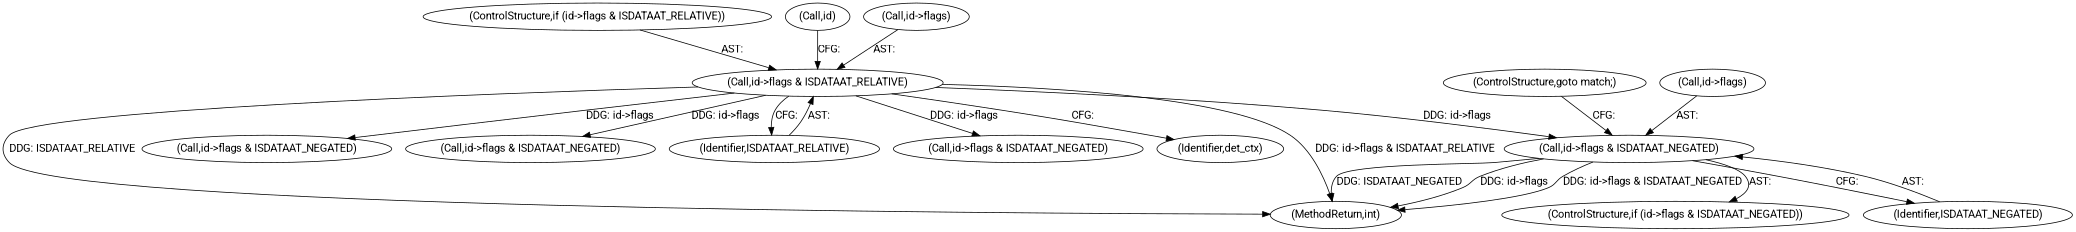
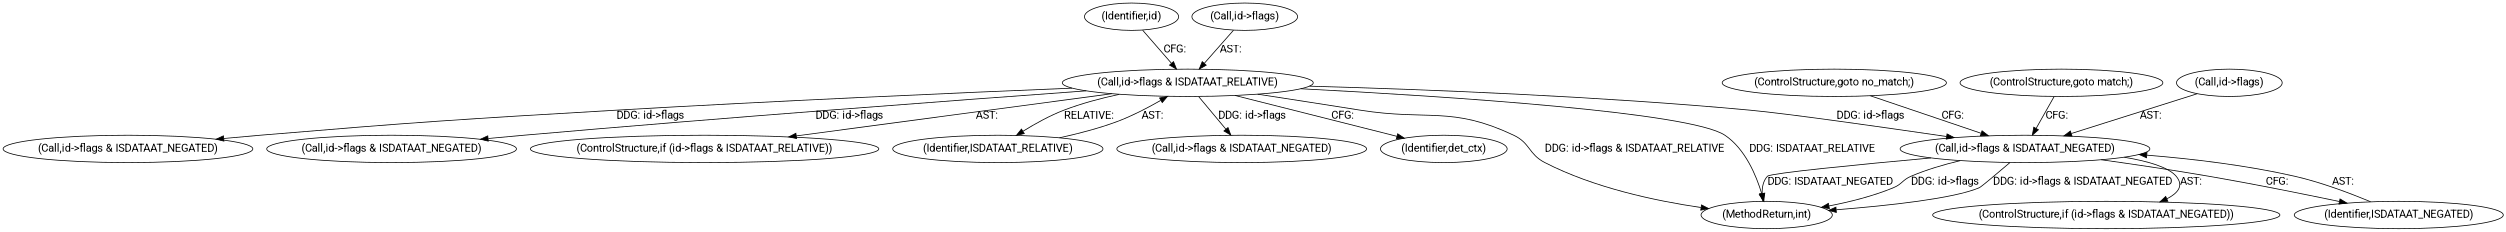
node "(Call,id)": label "(Call,id)" -> "(Identifier,id)"
edge "(ControlStructure,if (id->flags & ISDATAAT_RELATIVE))" -> "(Call,id->flags & ISDATAAT_RELATIVE)": reversed
node "(ControlStructure,goto no_match;)": added
edge "(Call,id->flags & ISDATAAT_RELATIVE)" -> "(Identifier,ISDATAAT_RELATIVE)": label "CFG: " -> "RELATIVE: "
